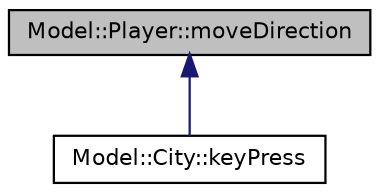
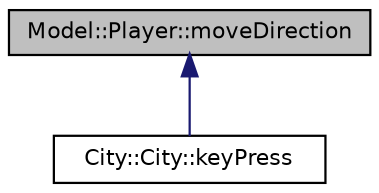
node "Model::City::keyPress": label "Model::City::keyPress" -> "City::City::keyPress"
